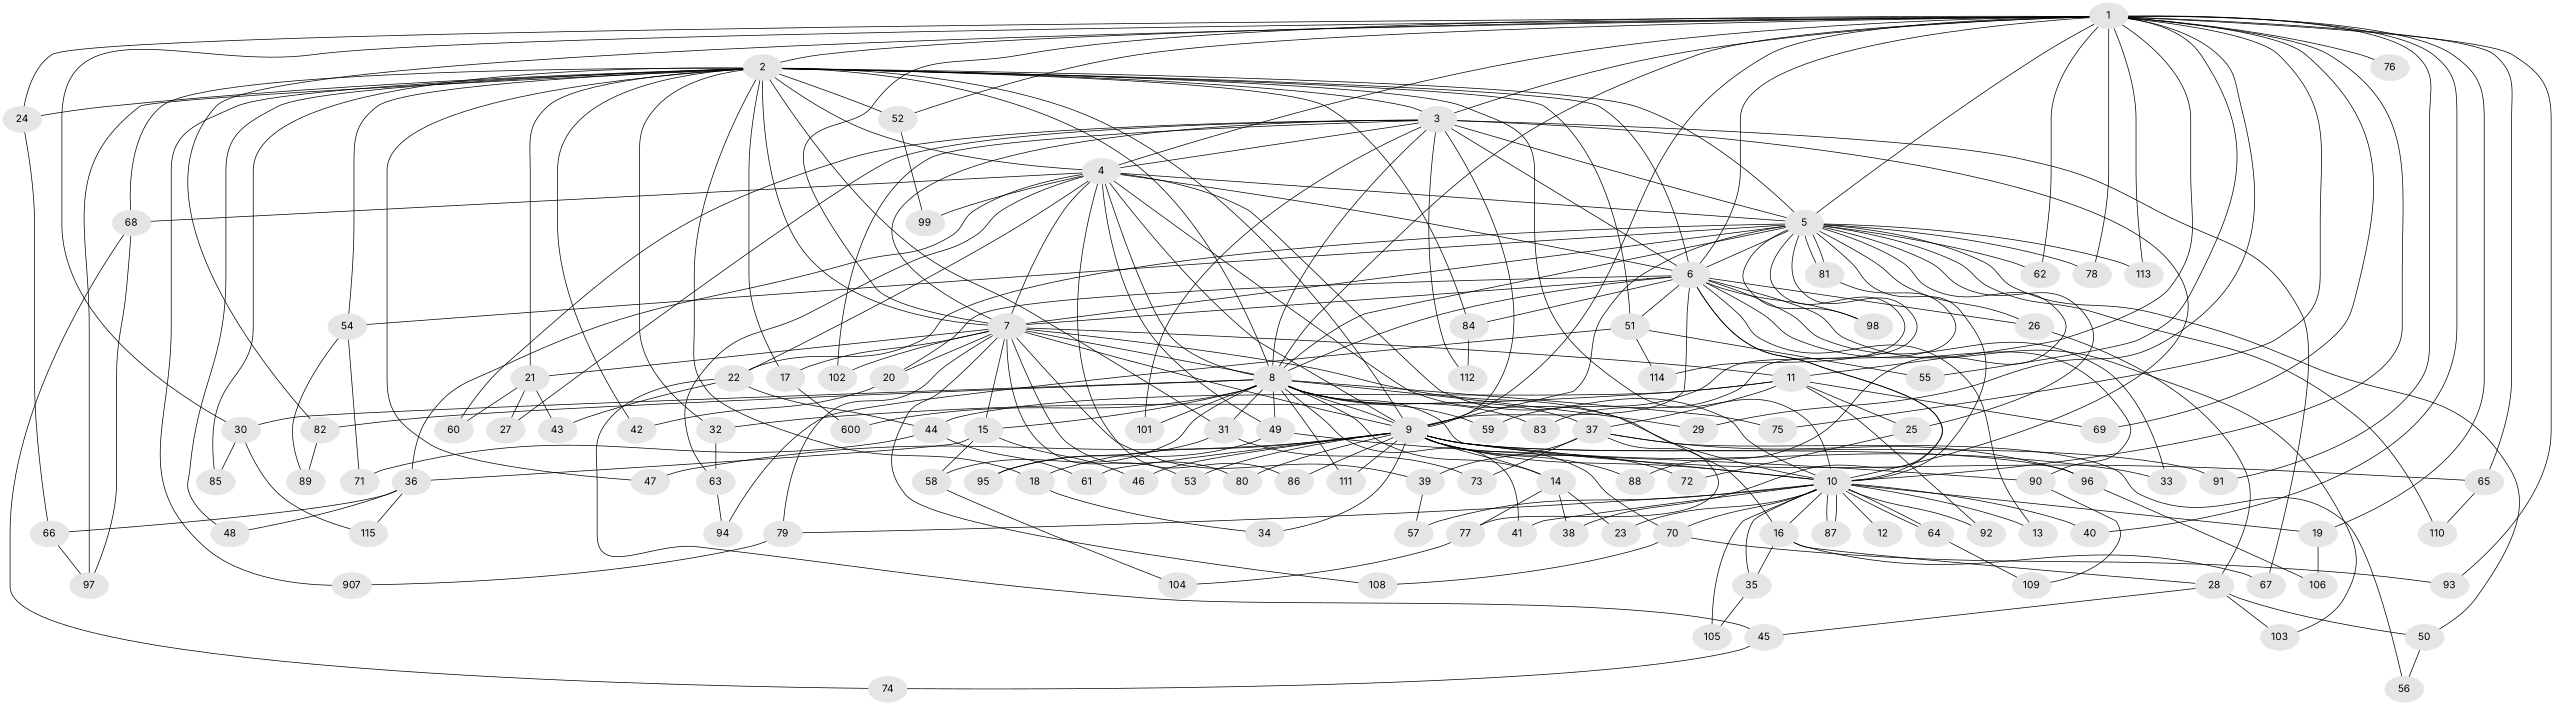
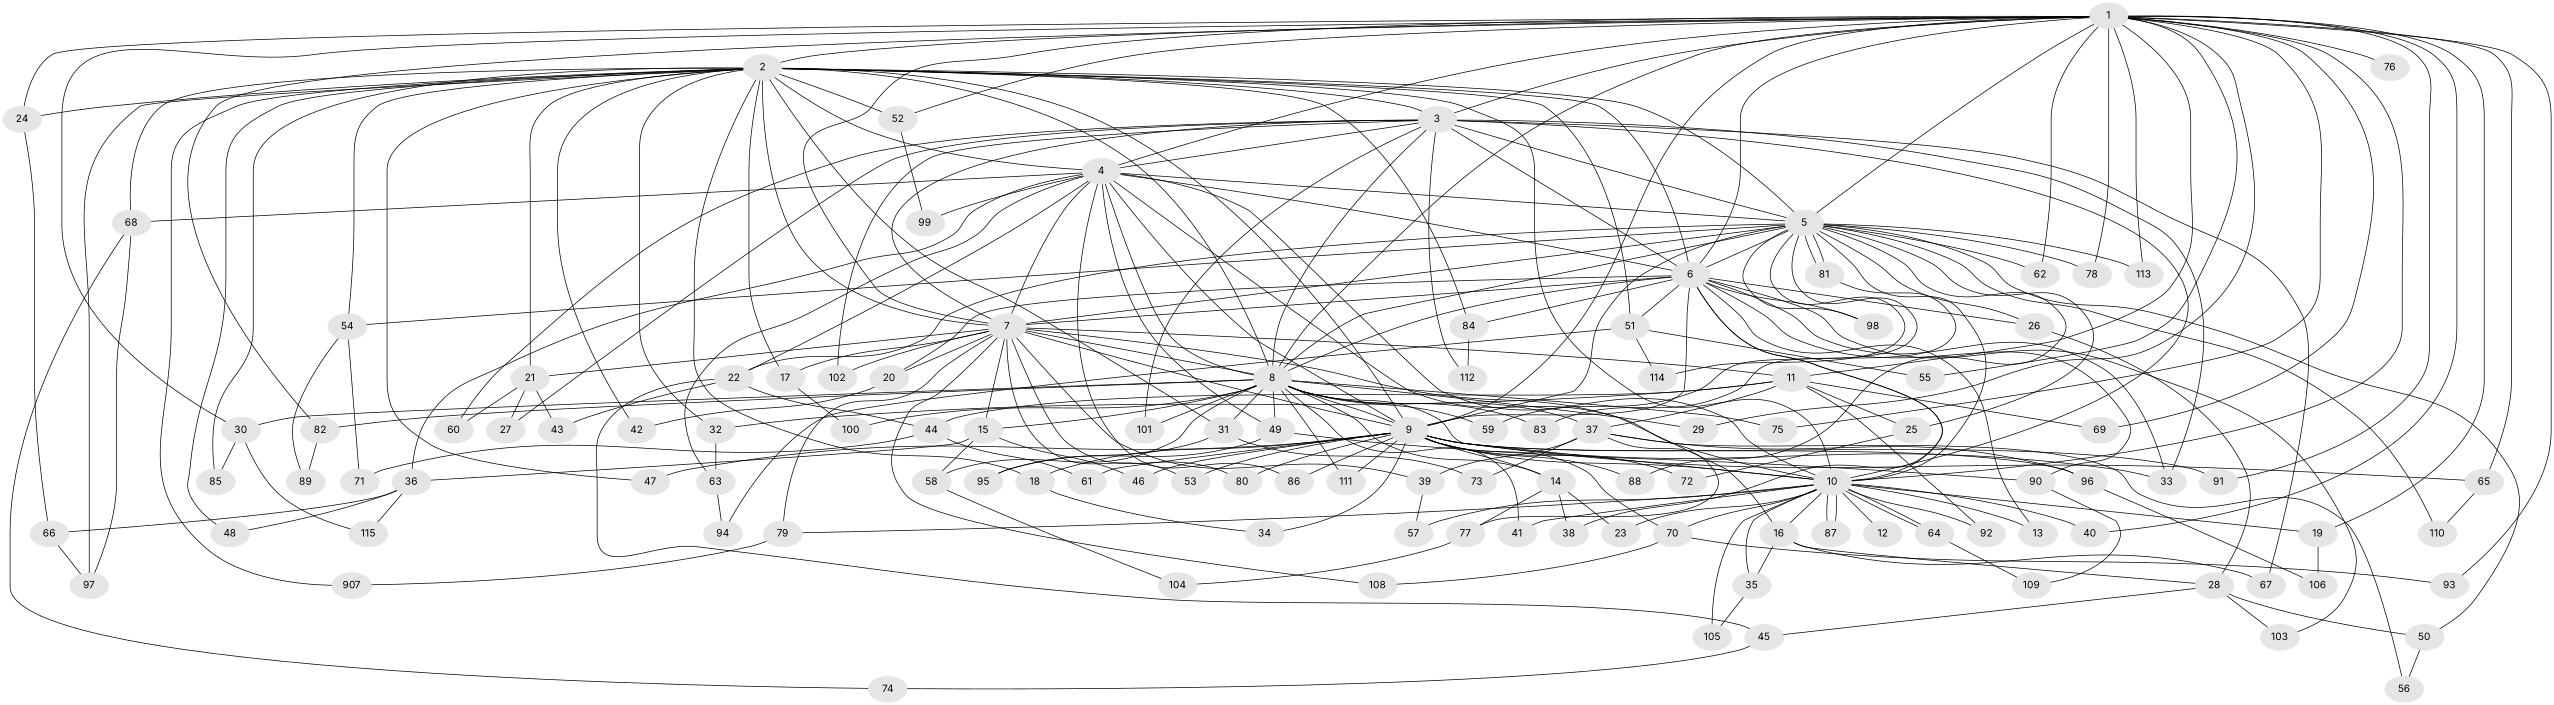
edge "3" -- "9": now "3" -- "33"
node "600": label "600" -> "100"
